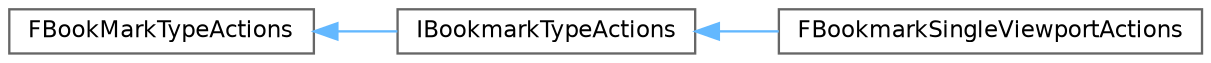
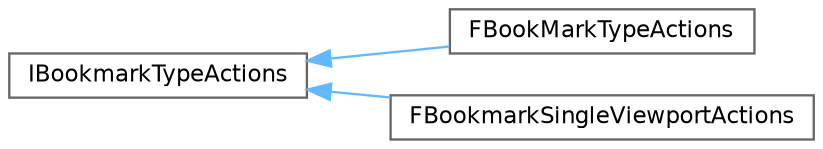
edge "IBookmarkTypeActions" -> "FBookMarkTypeActions": reversed
